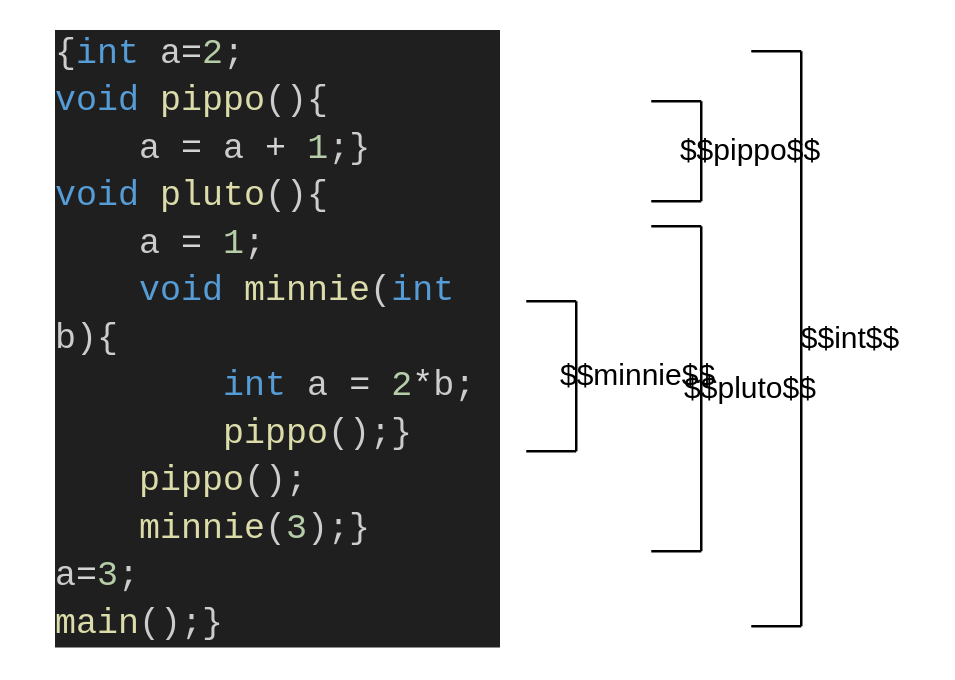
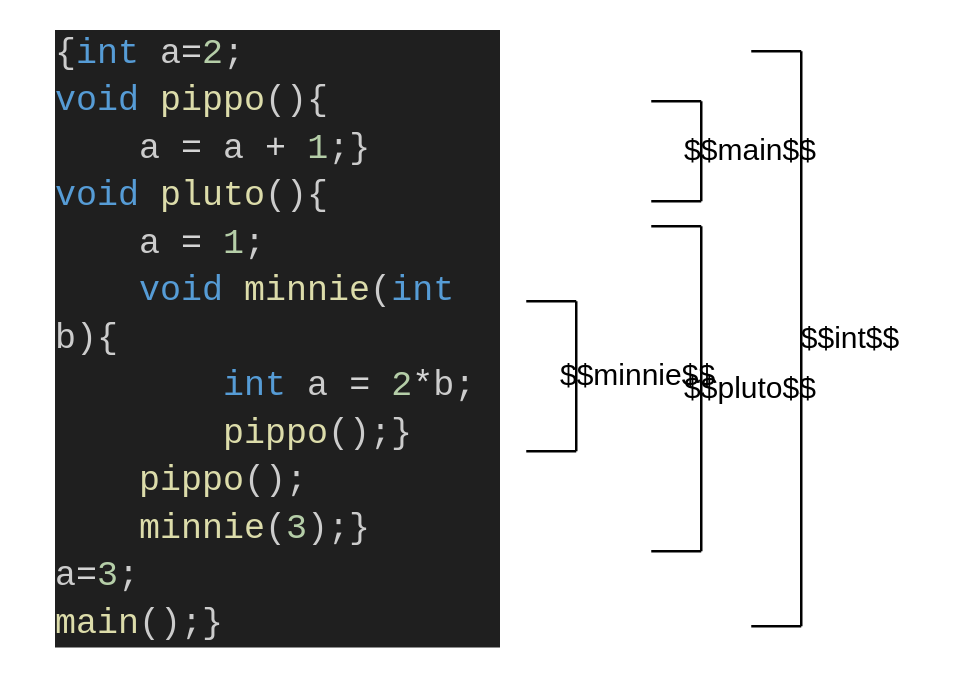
node "$$pippo$$": label "$$pippo$$" -> "$$main$$"
